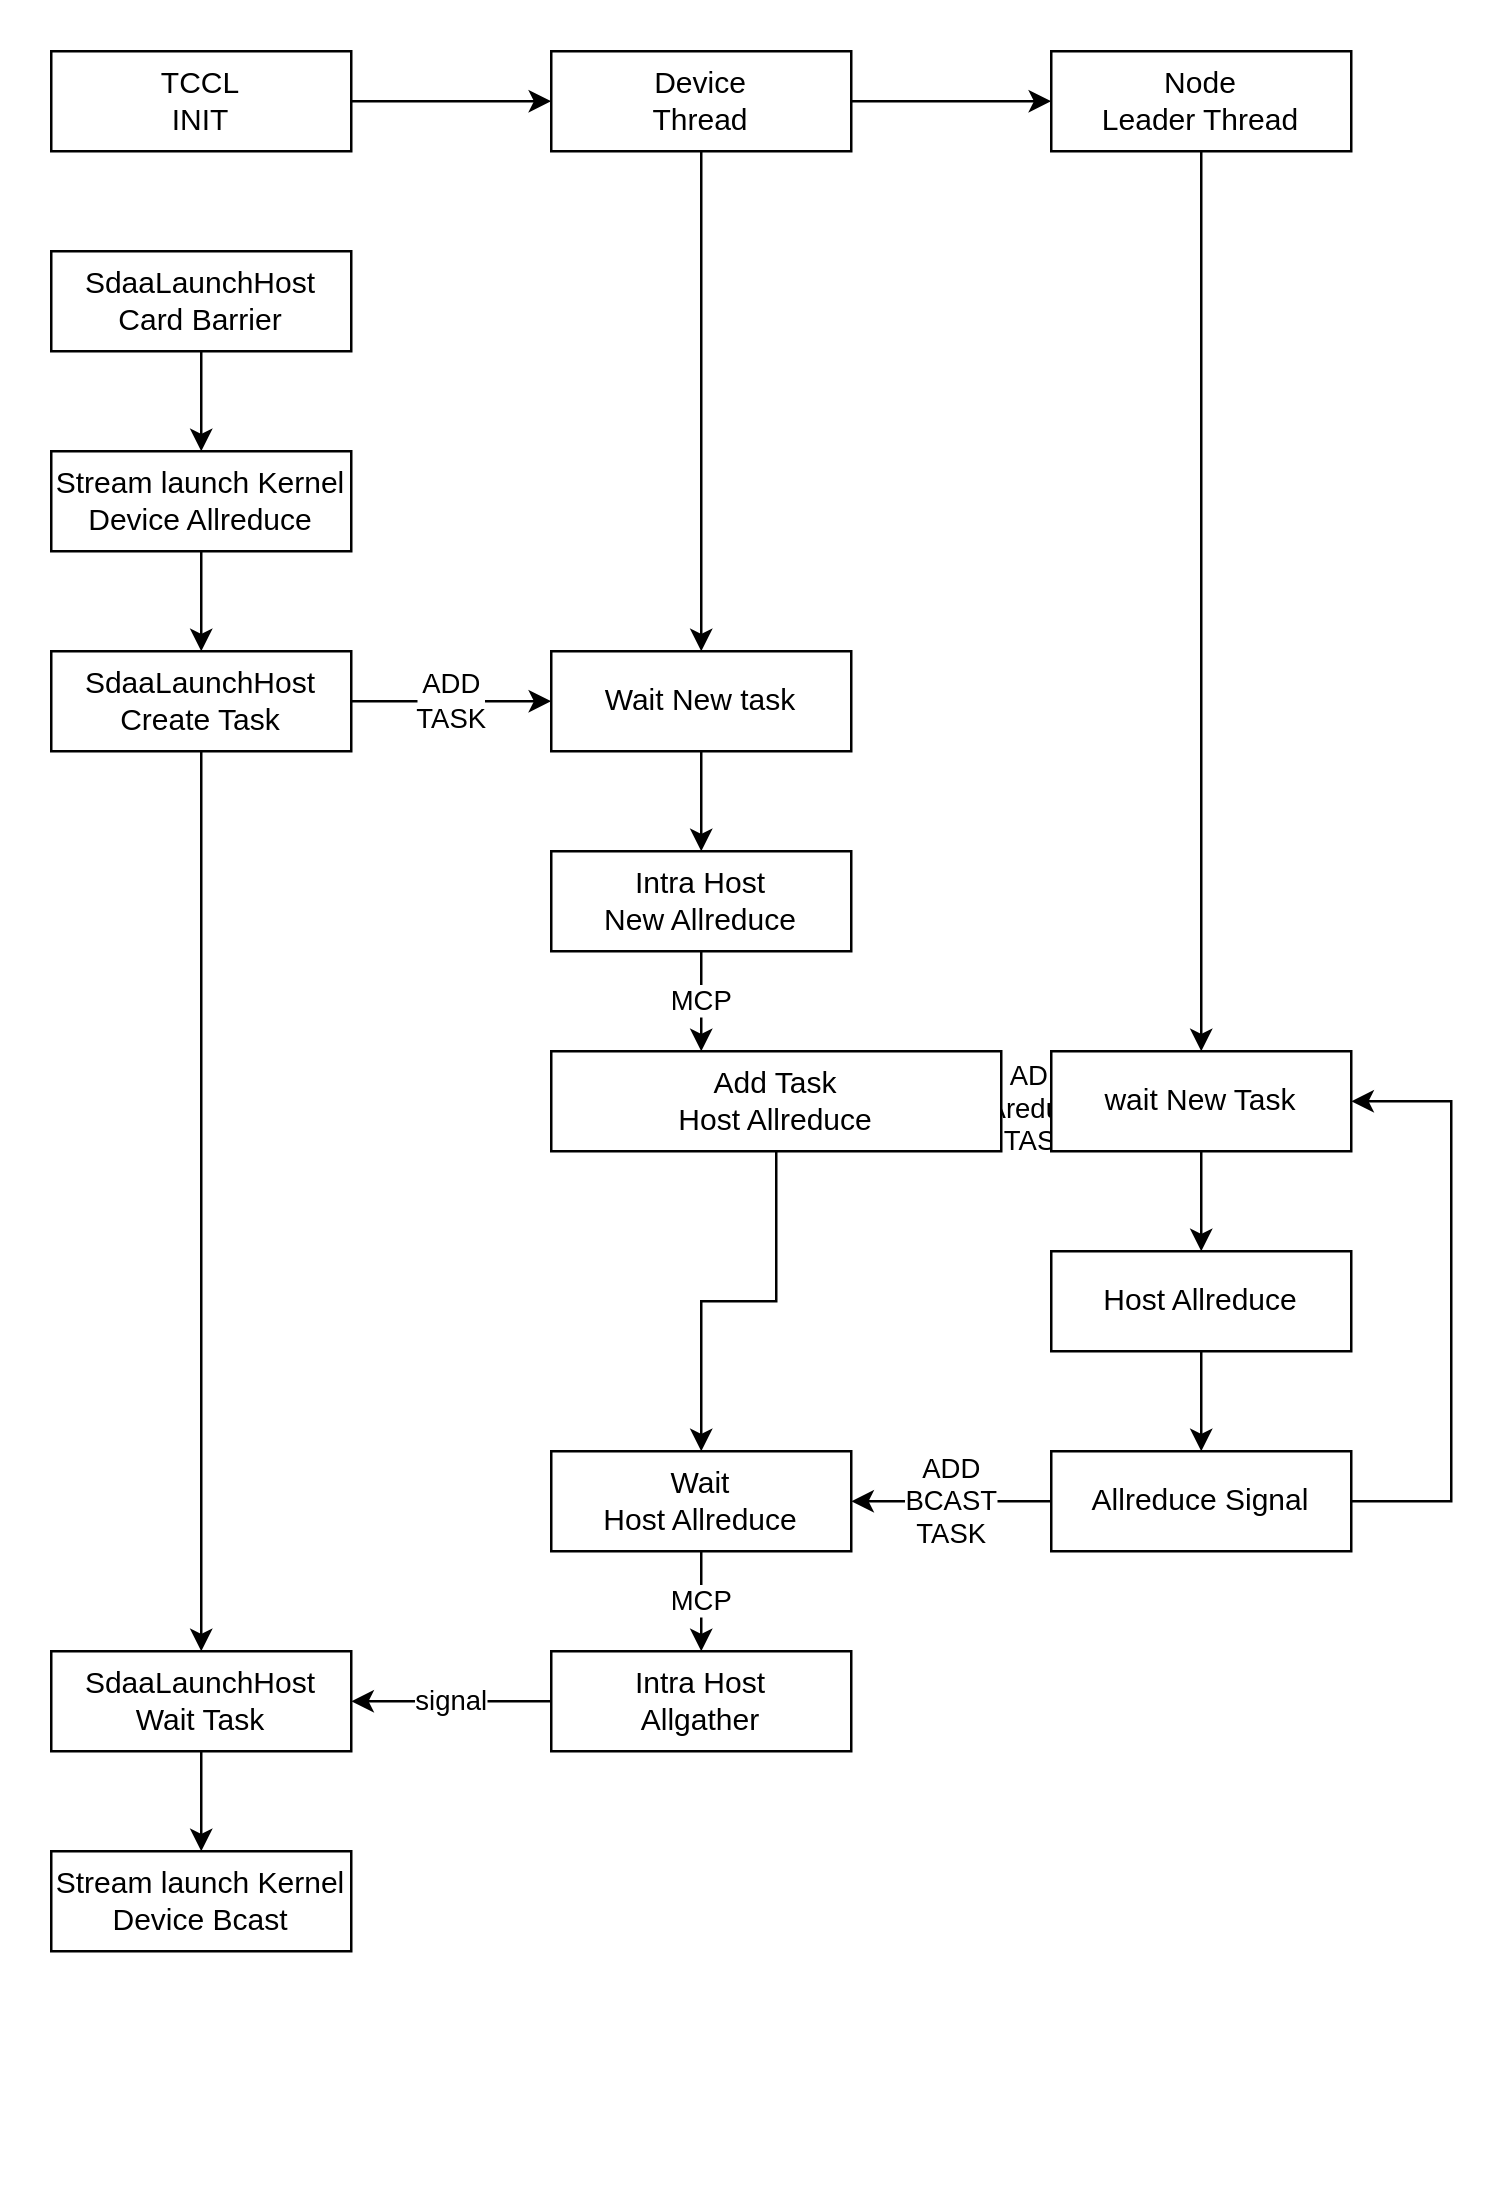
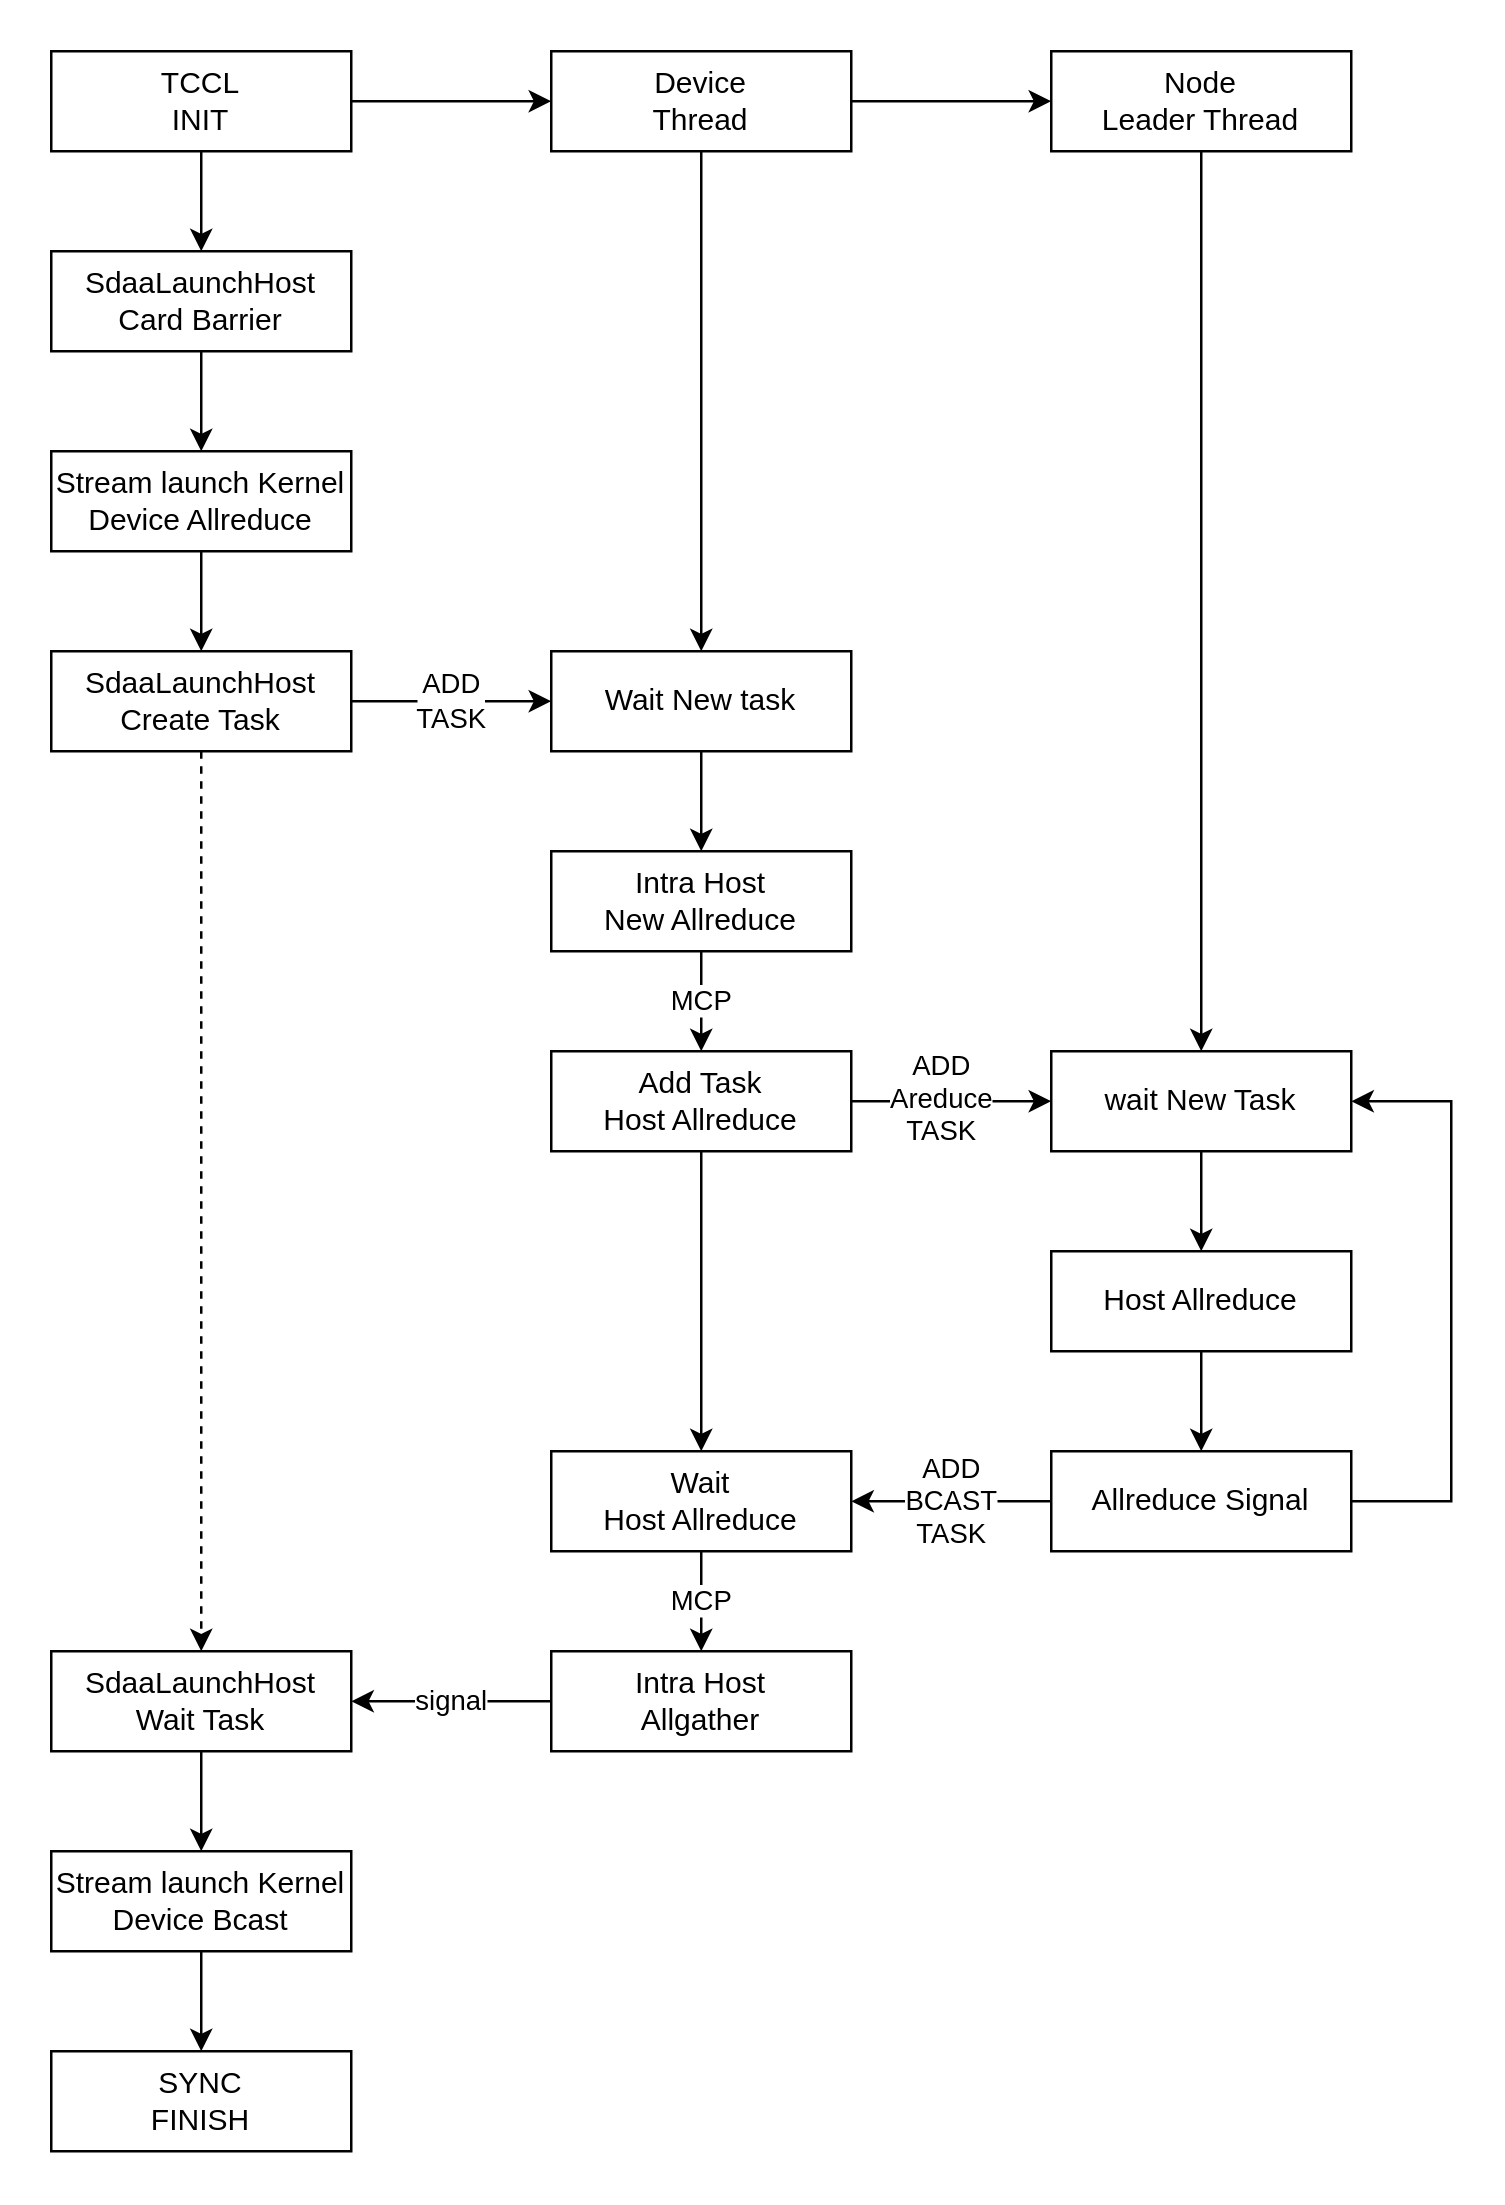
edge "TCCL INIT" -> "SdaaLaunchHost Card Barrier": added
node "Add Task Host Allreduce": size 450x100 -> 300x100
edge "SdaaLaunchHost Create Task" -> "SdaaLaunchHost Wait Task": style solid -> dashed
edge "Stream launch Kernel Device Bcast" -> "SYNC FINISH": added
node "SYNC FINISH": added
